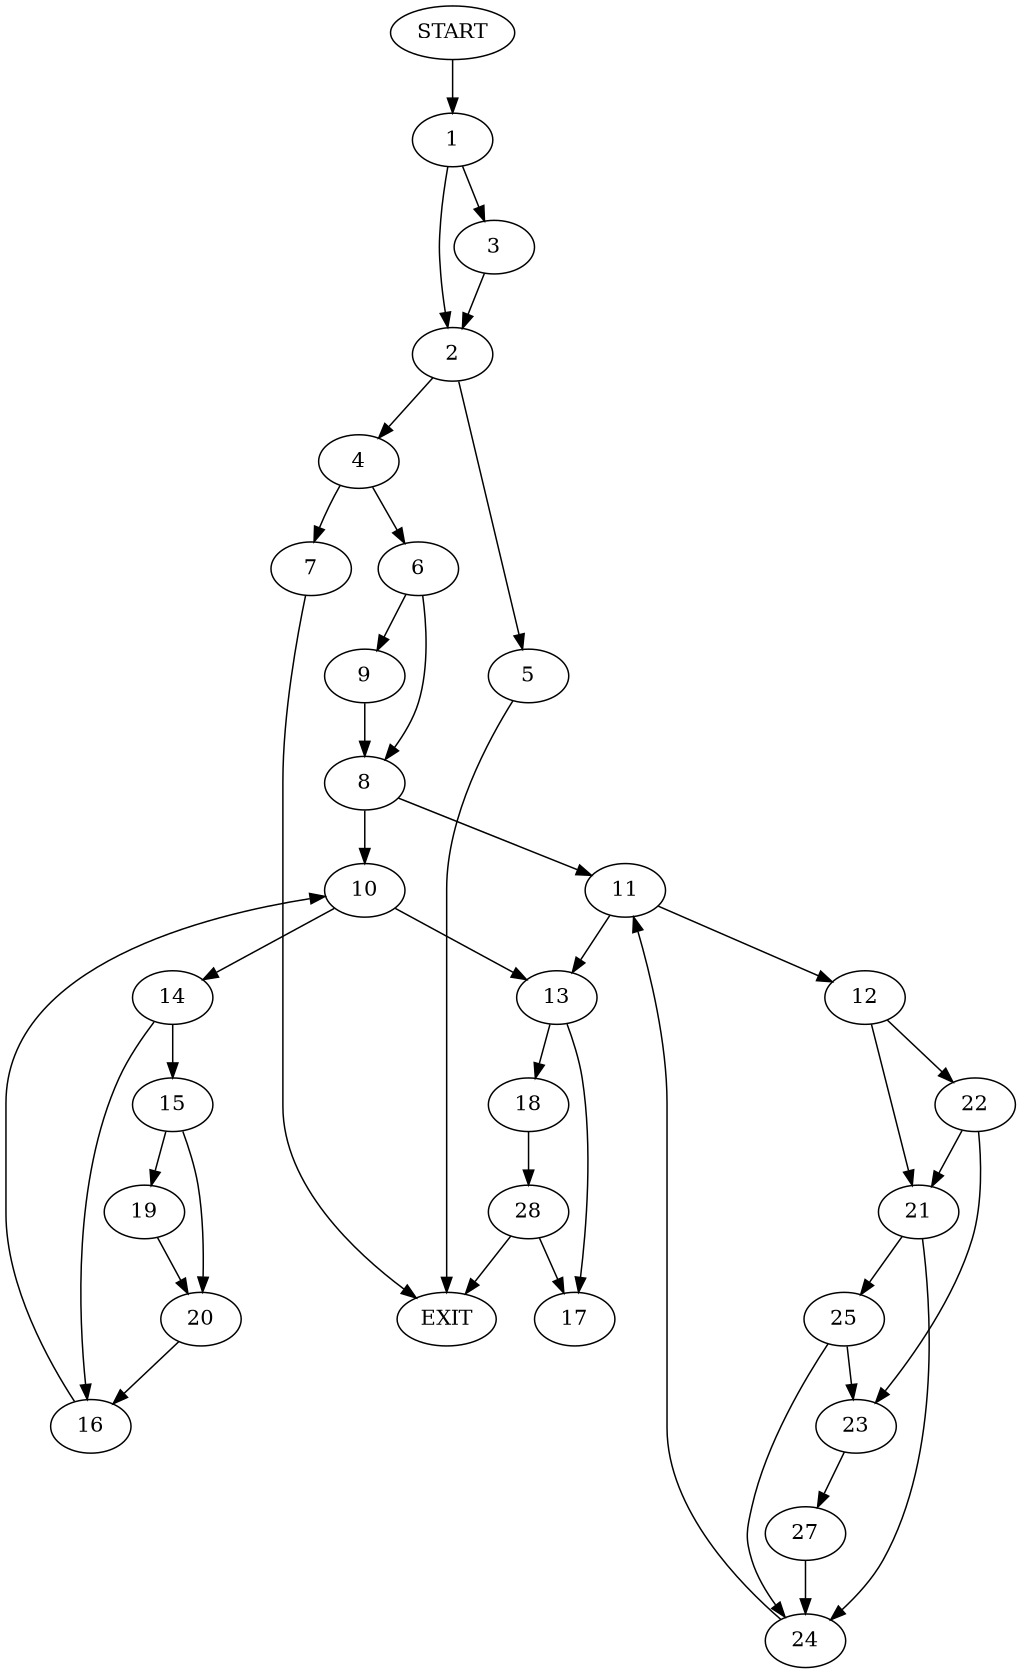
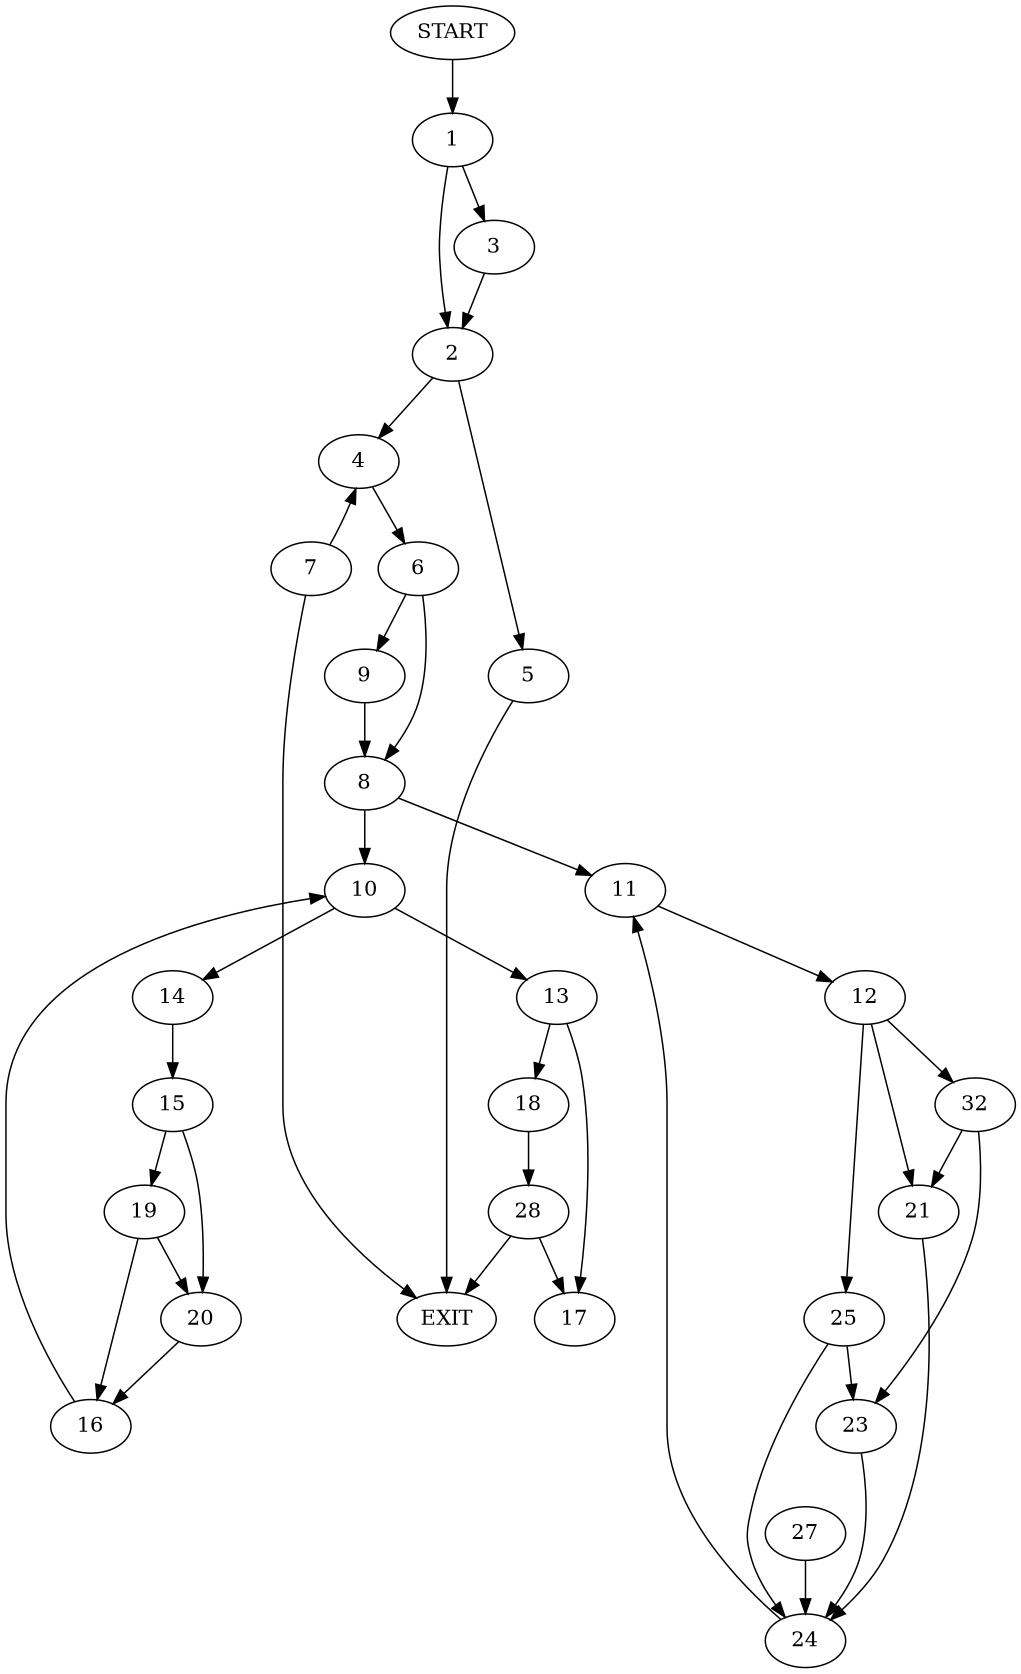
edge "4" -> "7": reversed
edge "11" -> "13": removed
node "22": label "22" -> "32"
edge "14" -> "16": now "19" -> "16"
edge "21" -> "25": now "12" -> "25"
edge "23" -> "27": now "23" -> "24"
